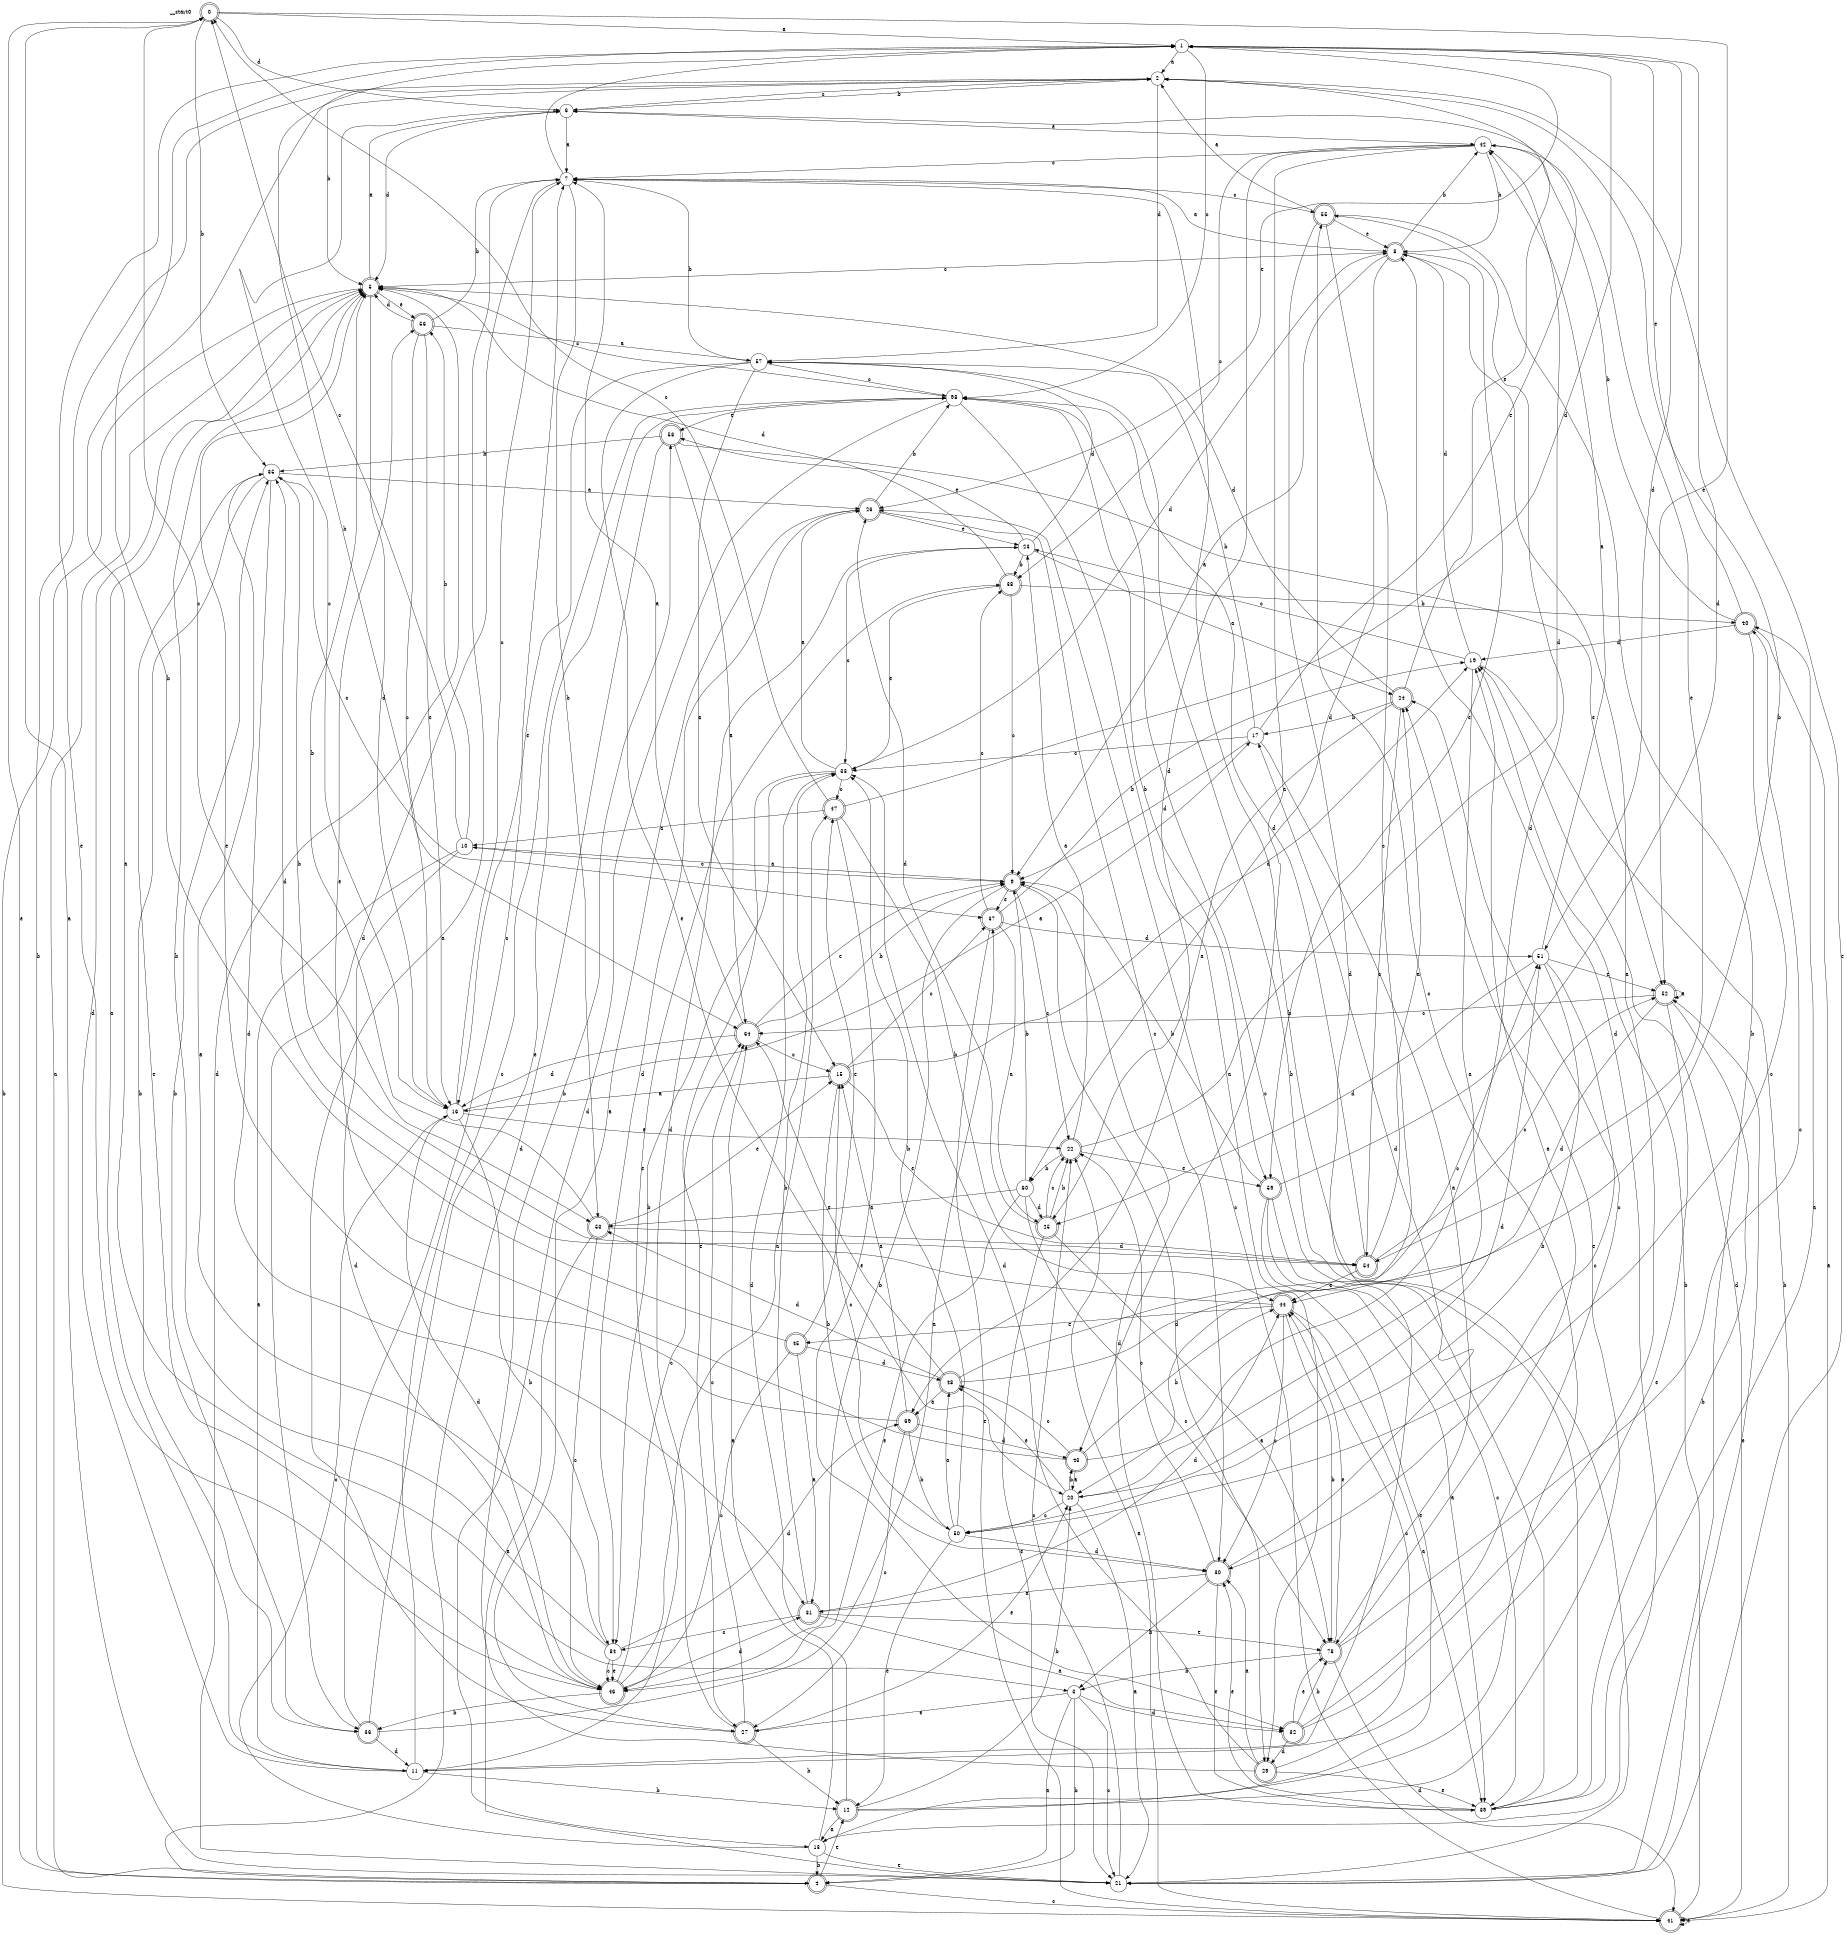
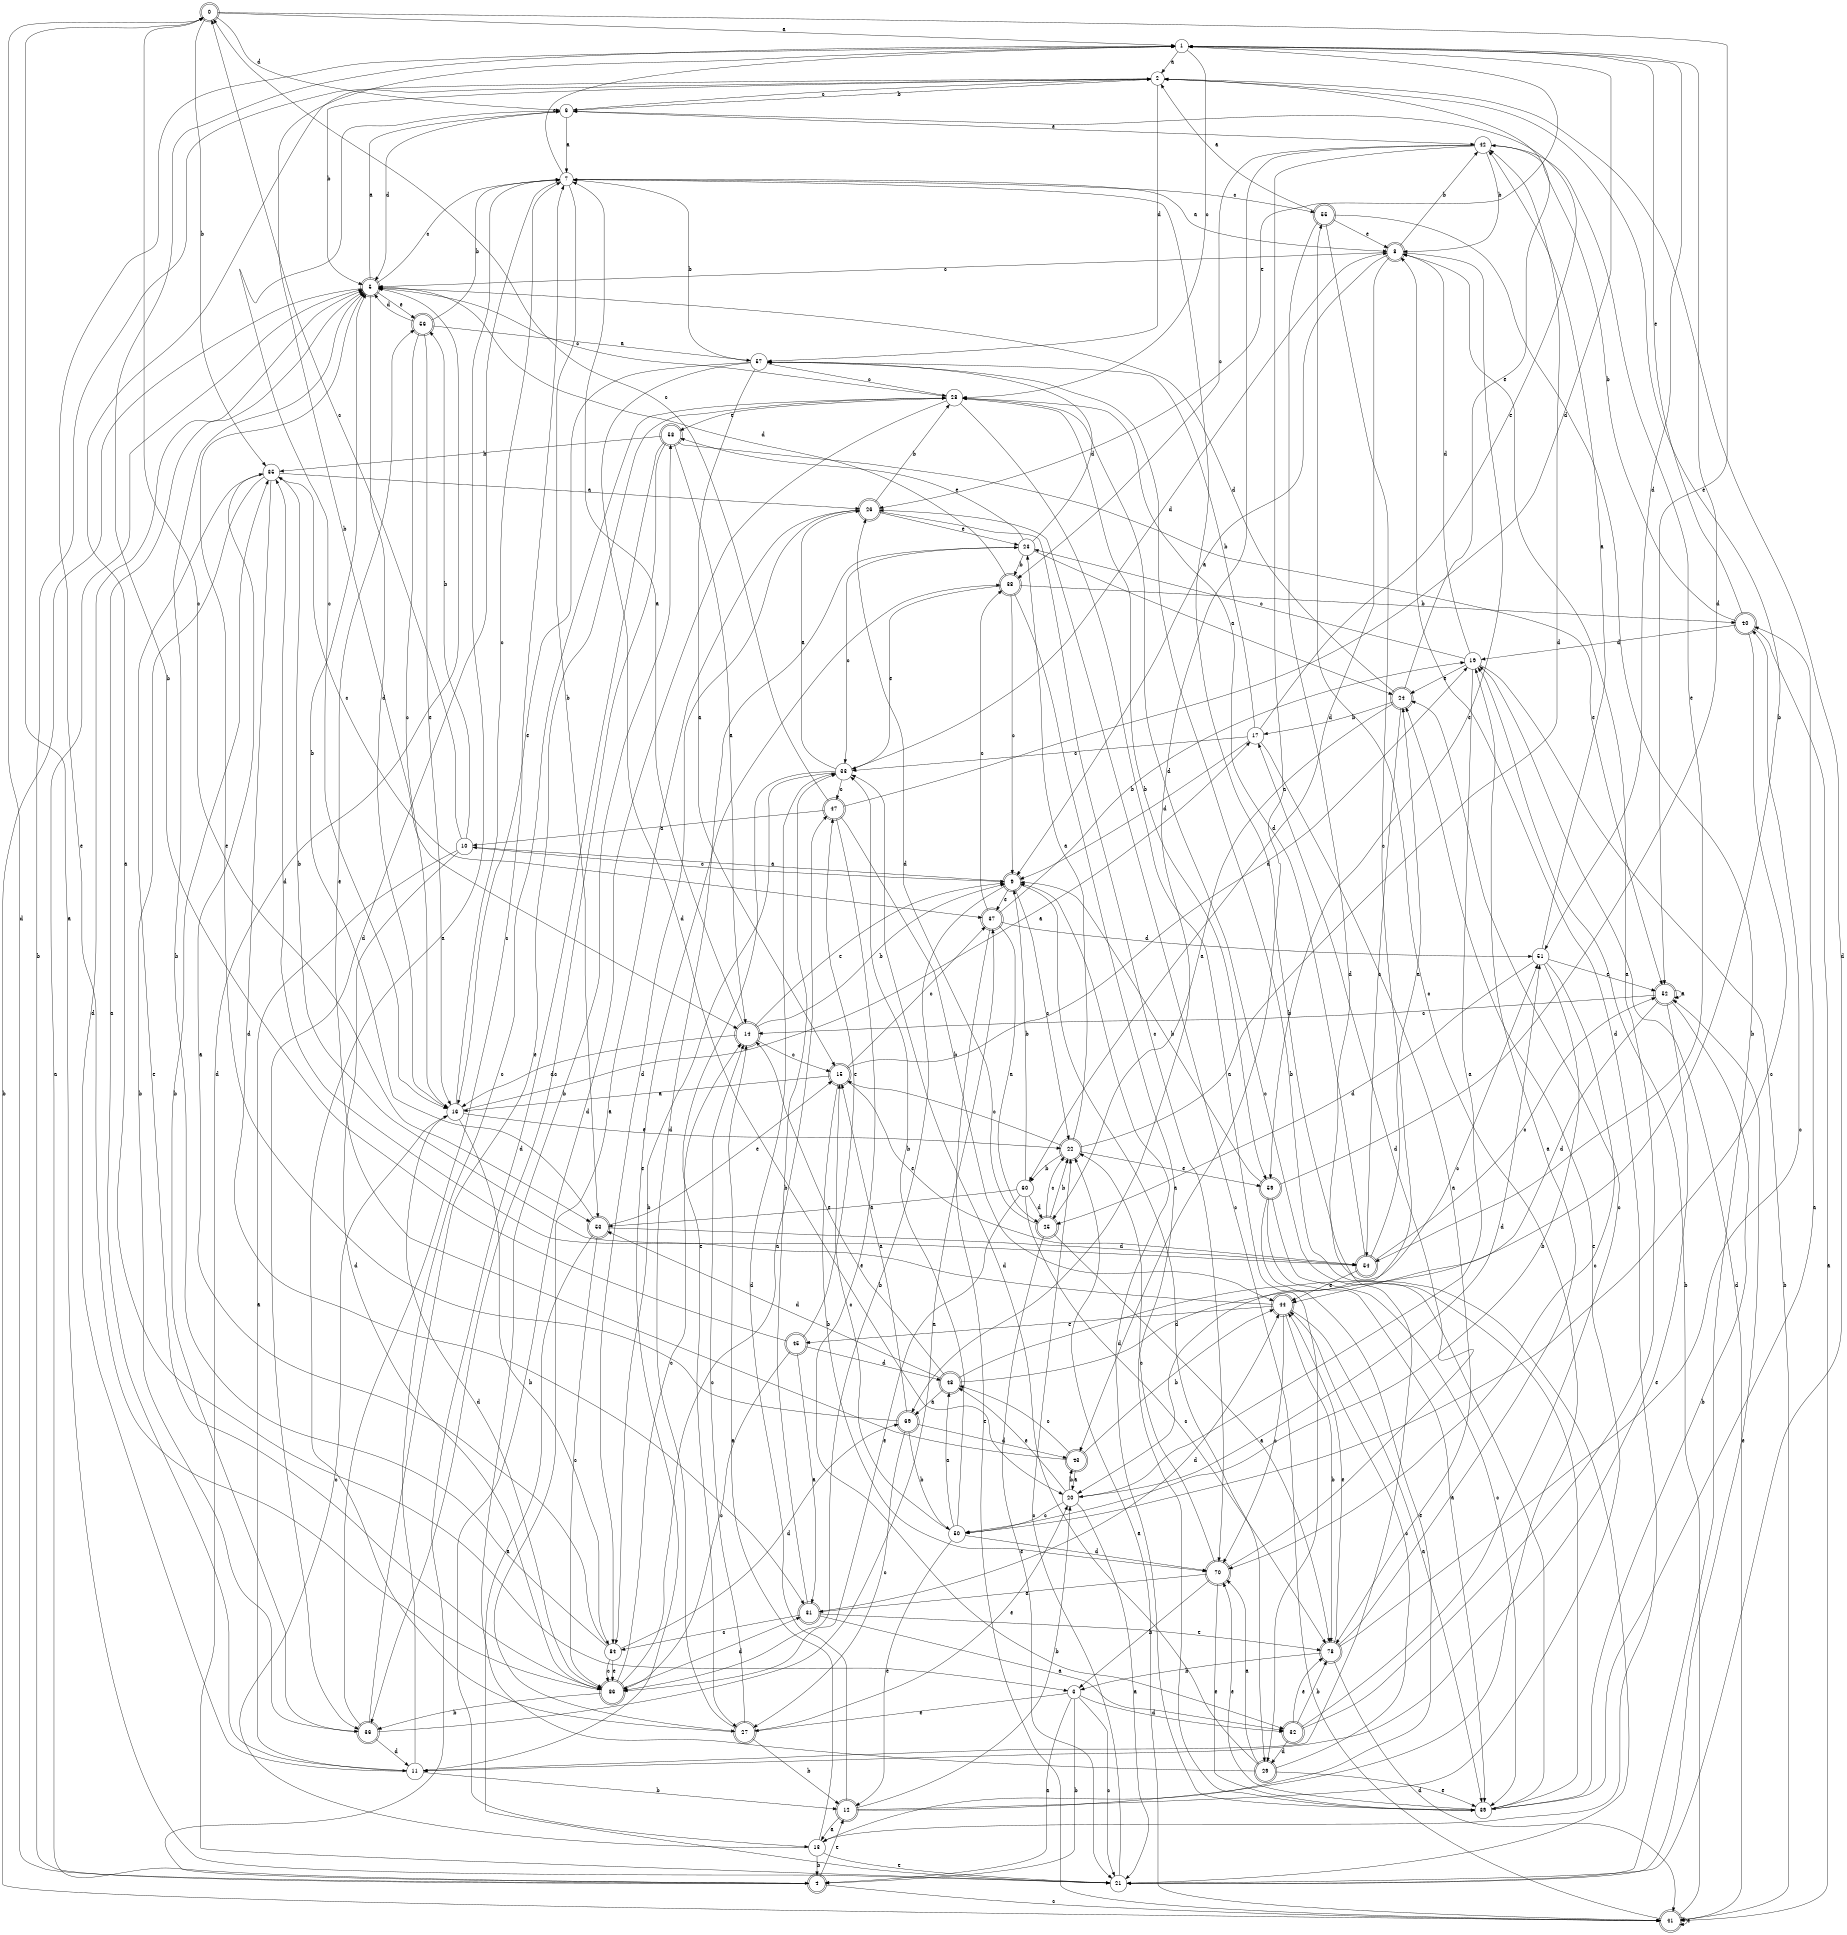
node "__start0": removed
edge "42" -> "7": now "5" -> "7"
node "98": label "98" -> "28"
edge "19" -> "24": added, label "e"
edge "43" -> "55": removed, label "d"
edge "4" -> "0": label "e" -> "d"
edge "57" -> "20": label "e" -> "d"
edge "2" -> "21": label "e" -> "d"
node "64": label "64" -> "14"
edge "58" -> "36": added, label "c"
edge "22" -> "15": added, label "c"
edge "38" -> "39": added, label "a"
node "30": label "30" -> "70"
node "46": label "46" -> "86"
